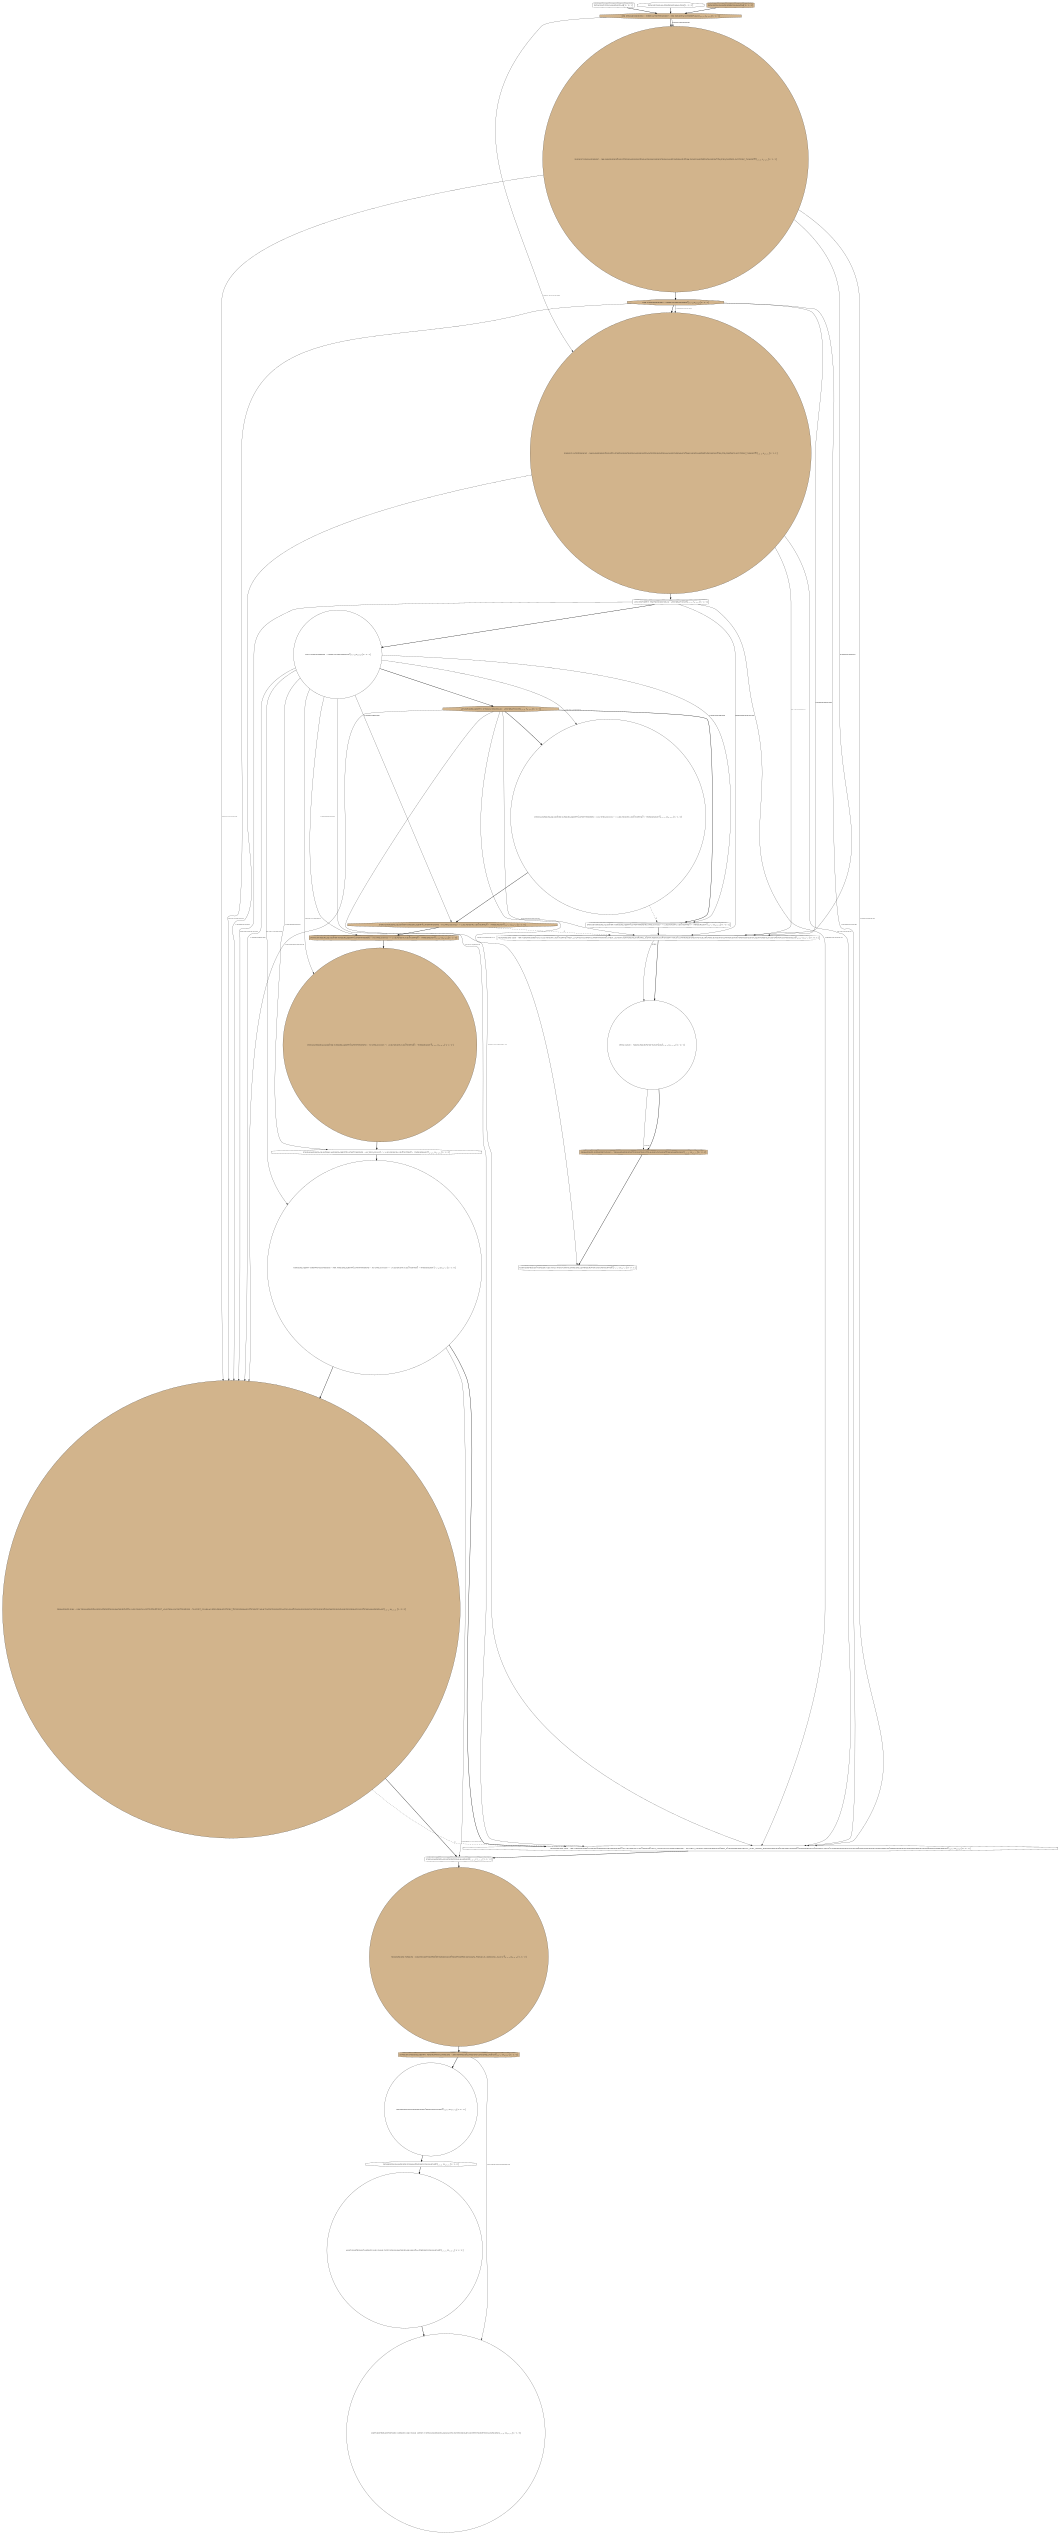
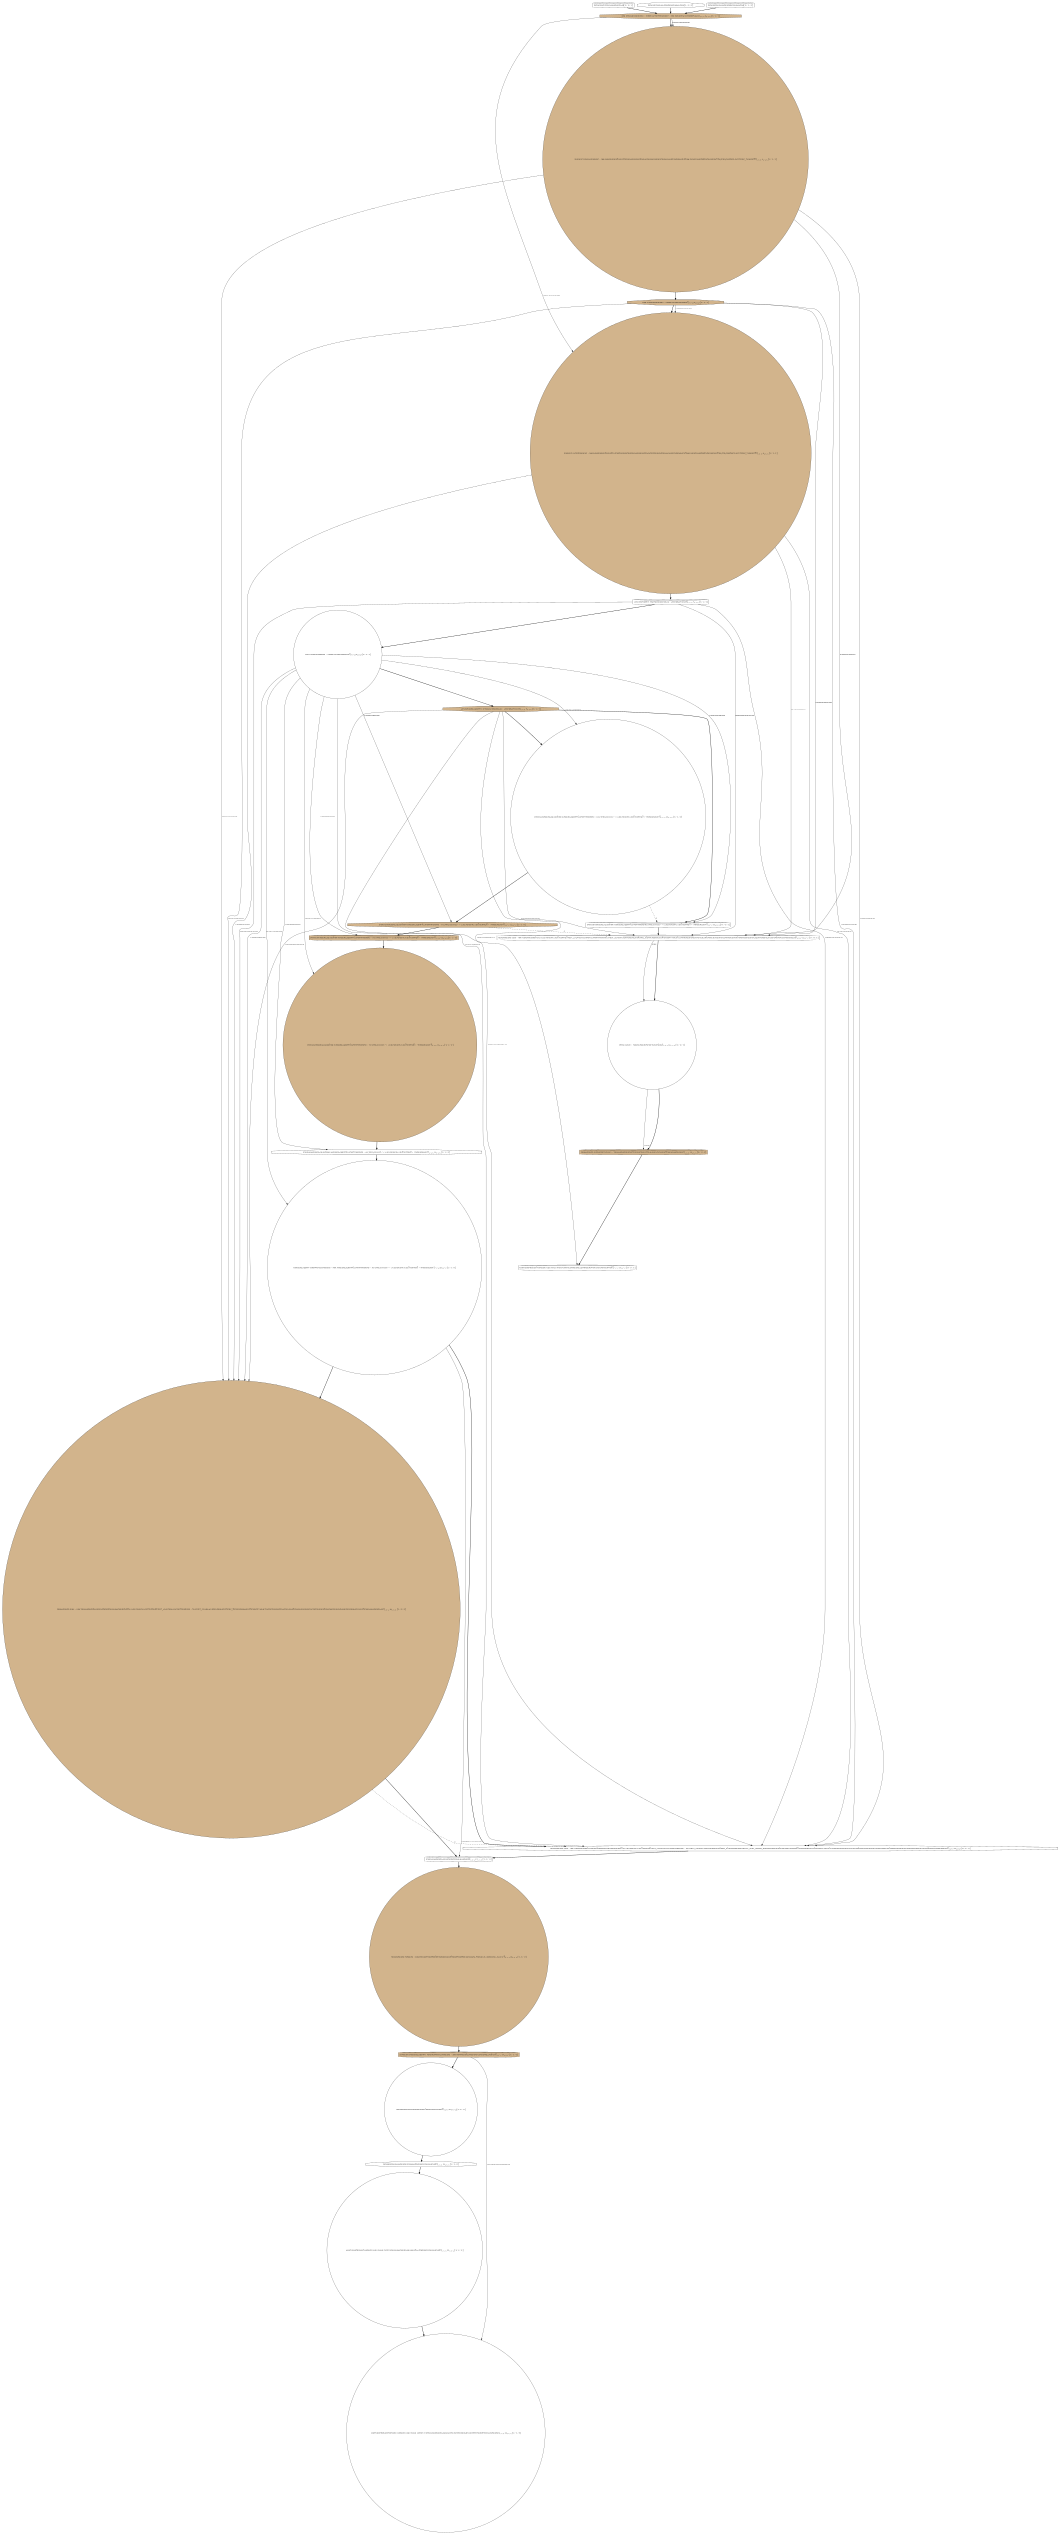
node "testAddPreviousMetadataRemoveMultiple['0', '1', '0']": fillcolor tan -> white
